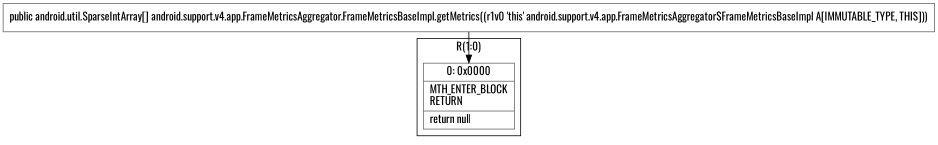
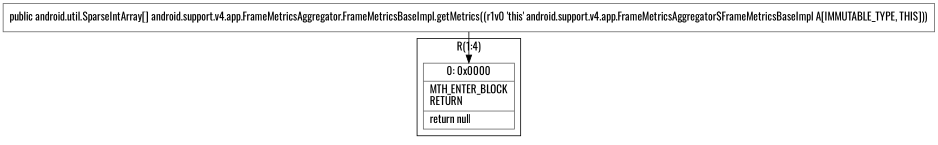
cluster "R(1:0)": label "R(1:0)" -> "R(1:4)"
